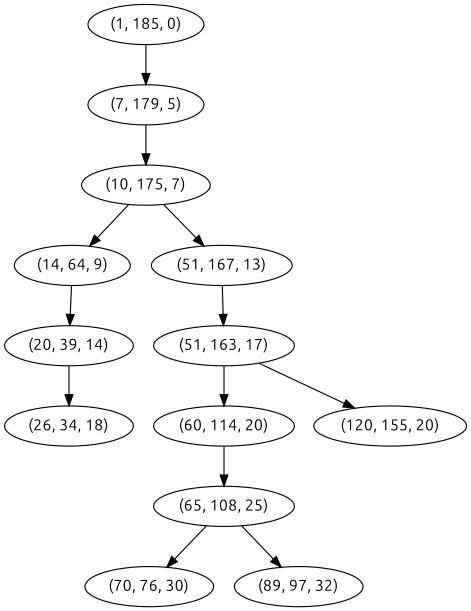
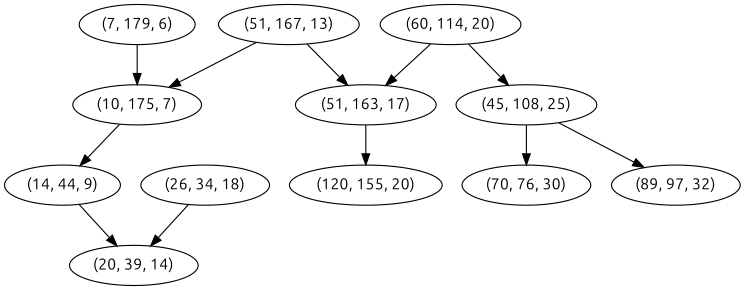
node "(1, 185, 0)": removed
node "(7, 179, 5)": label "(7, 179, 5)" -> "(7, 179, 6)"
edge "(10, 175, 7)" -> "(51, 167, 13)": reversed
node "(14, 64, 9)": label "(14, 64, 9)" -> "(14, 44, 9)"
edge "(20, 39, 14)" -> "(26, 34, 18)": reversed
edge "(51, 163, 17)" -> "(60, 114, 20)": reversed
node "(65, 108, 25)": label "(65, 108, 25)" -> "(45, 108, 25)"
